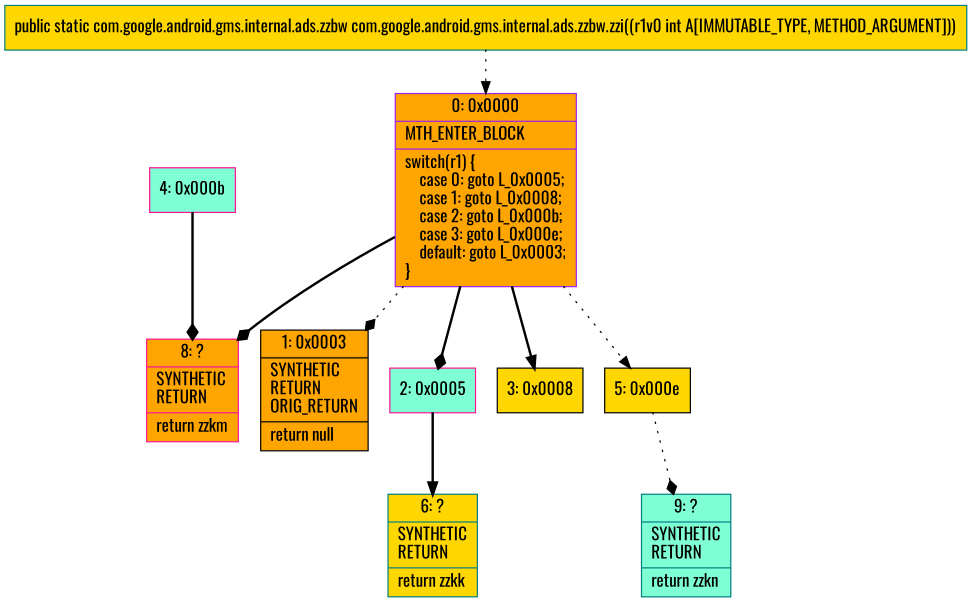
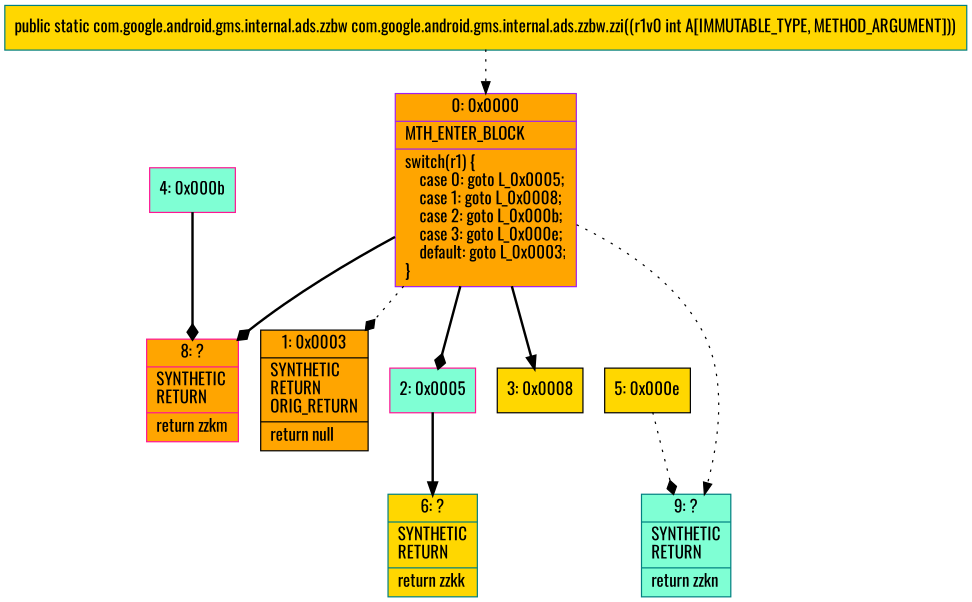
edge "0: 0x0000" -> "5: 0x000e": now "0: 0x0000" -> "9: ?"
